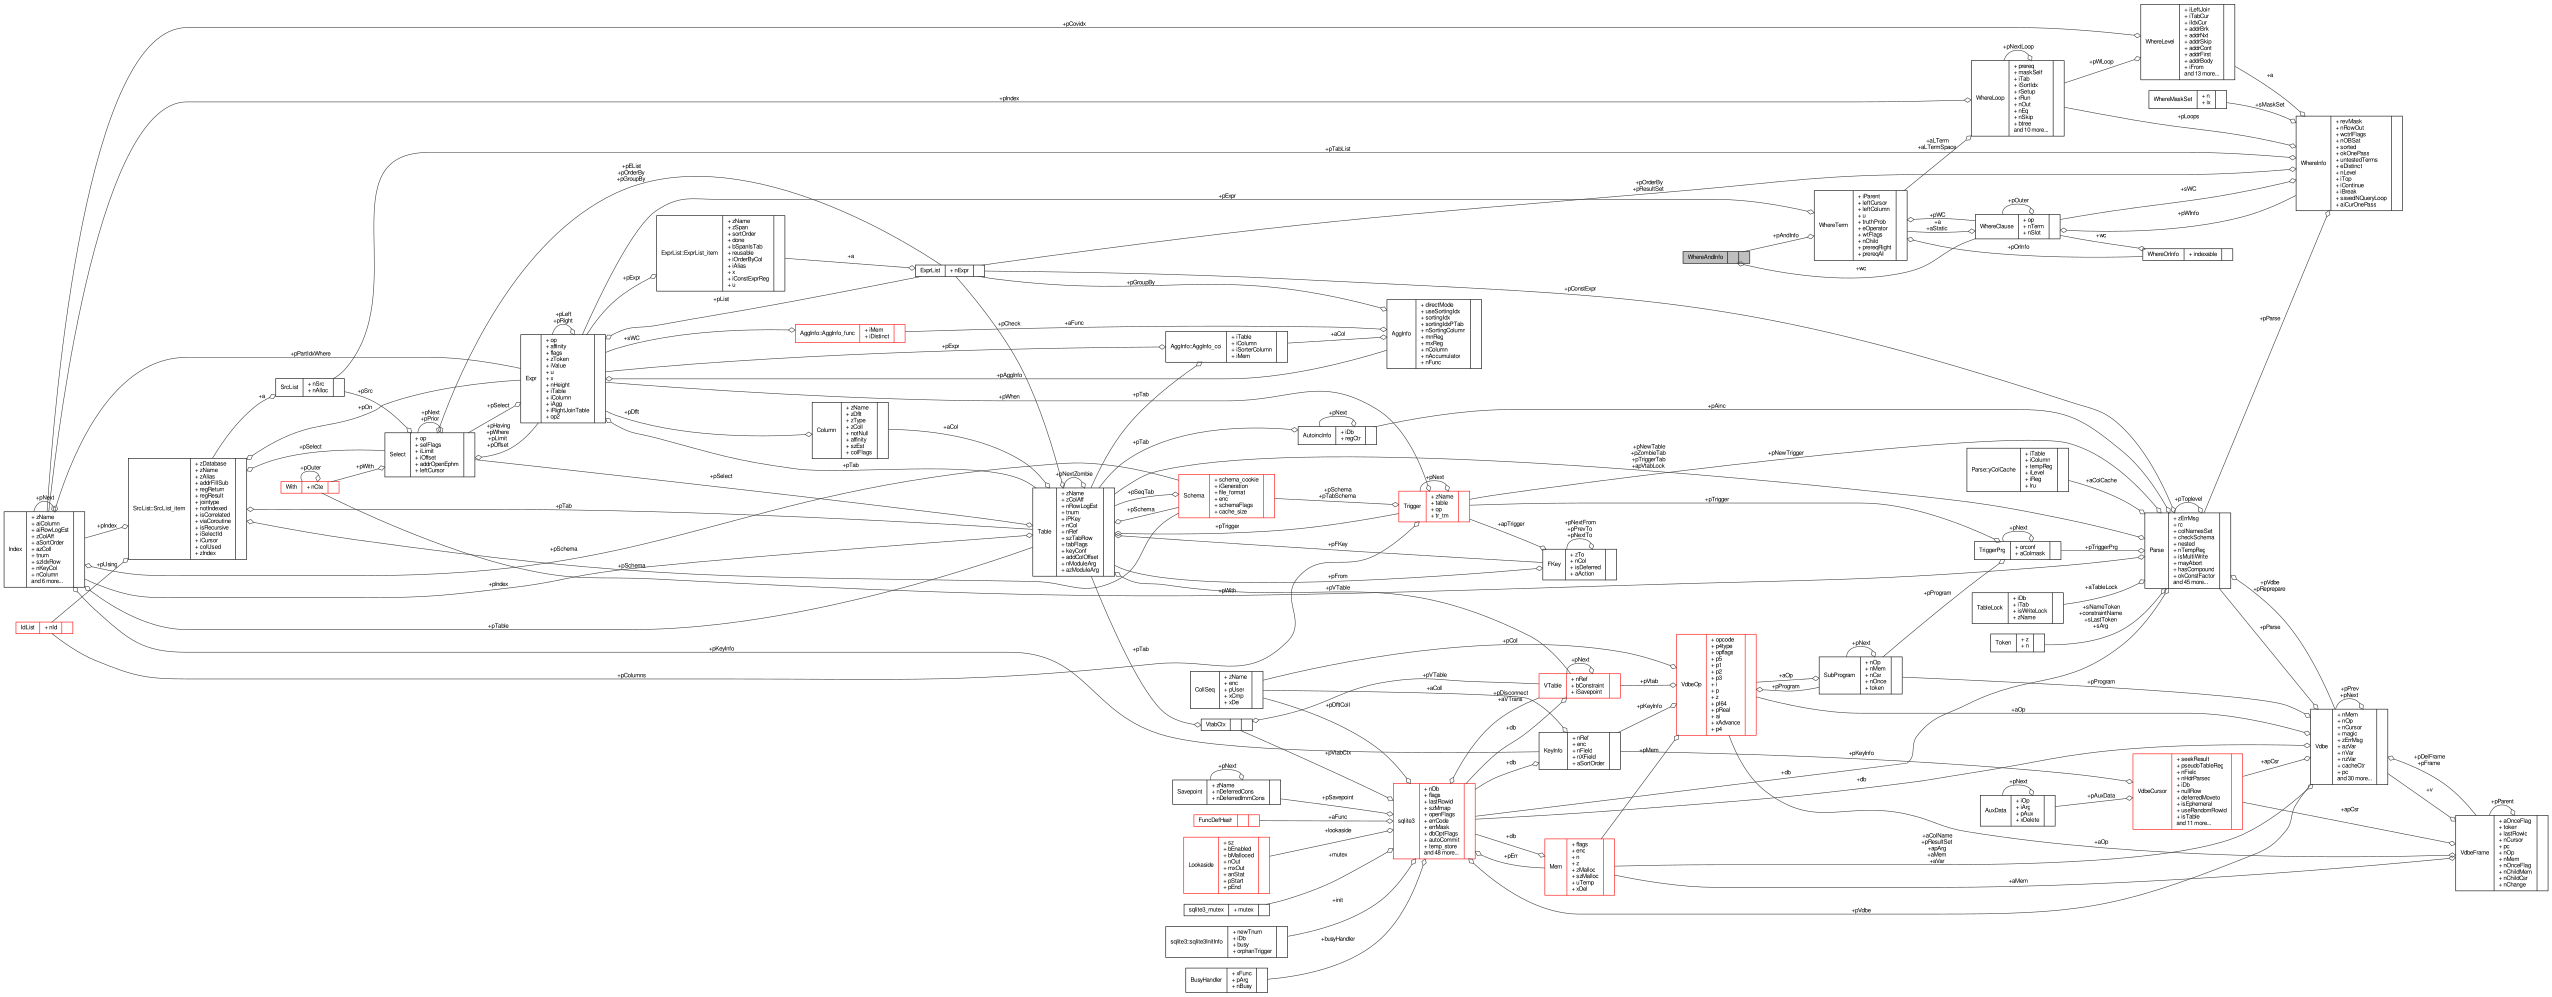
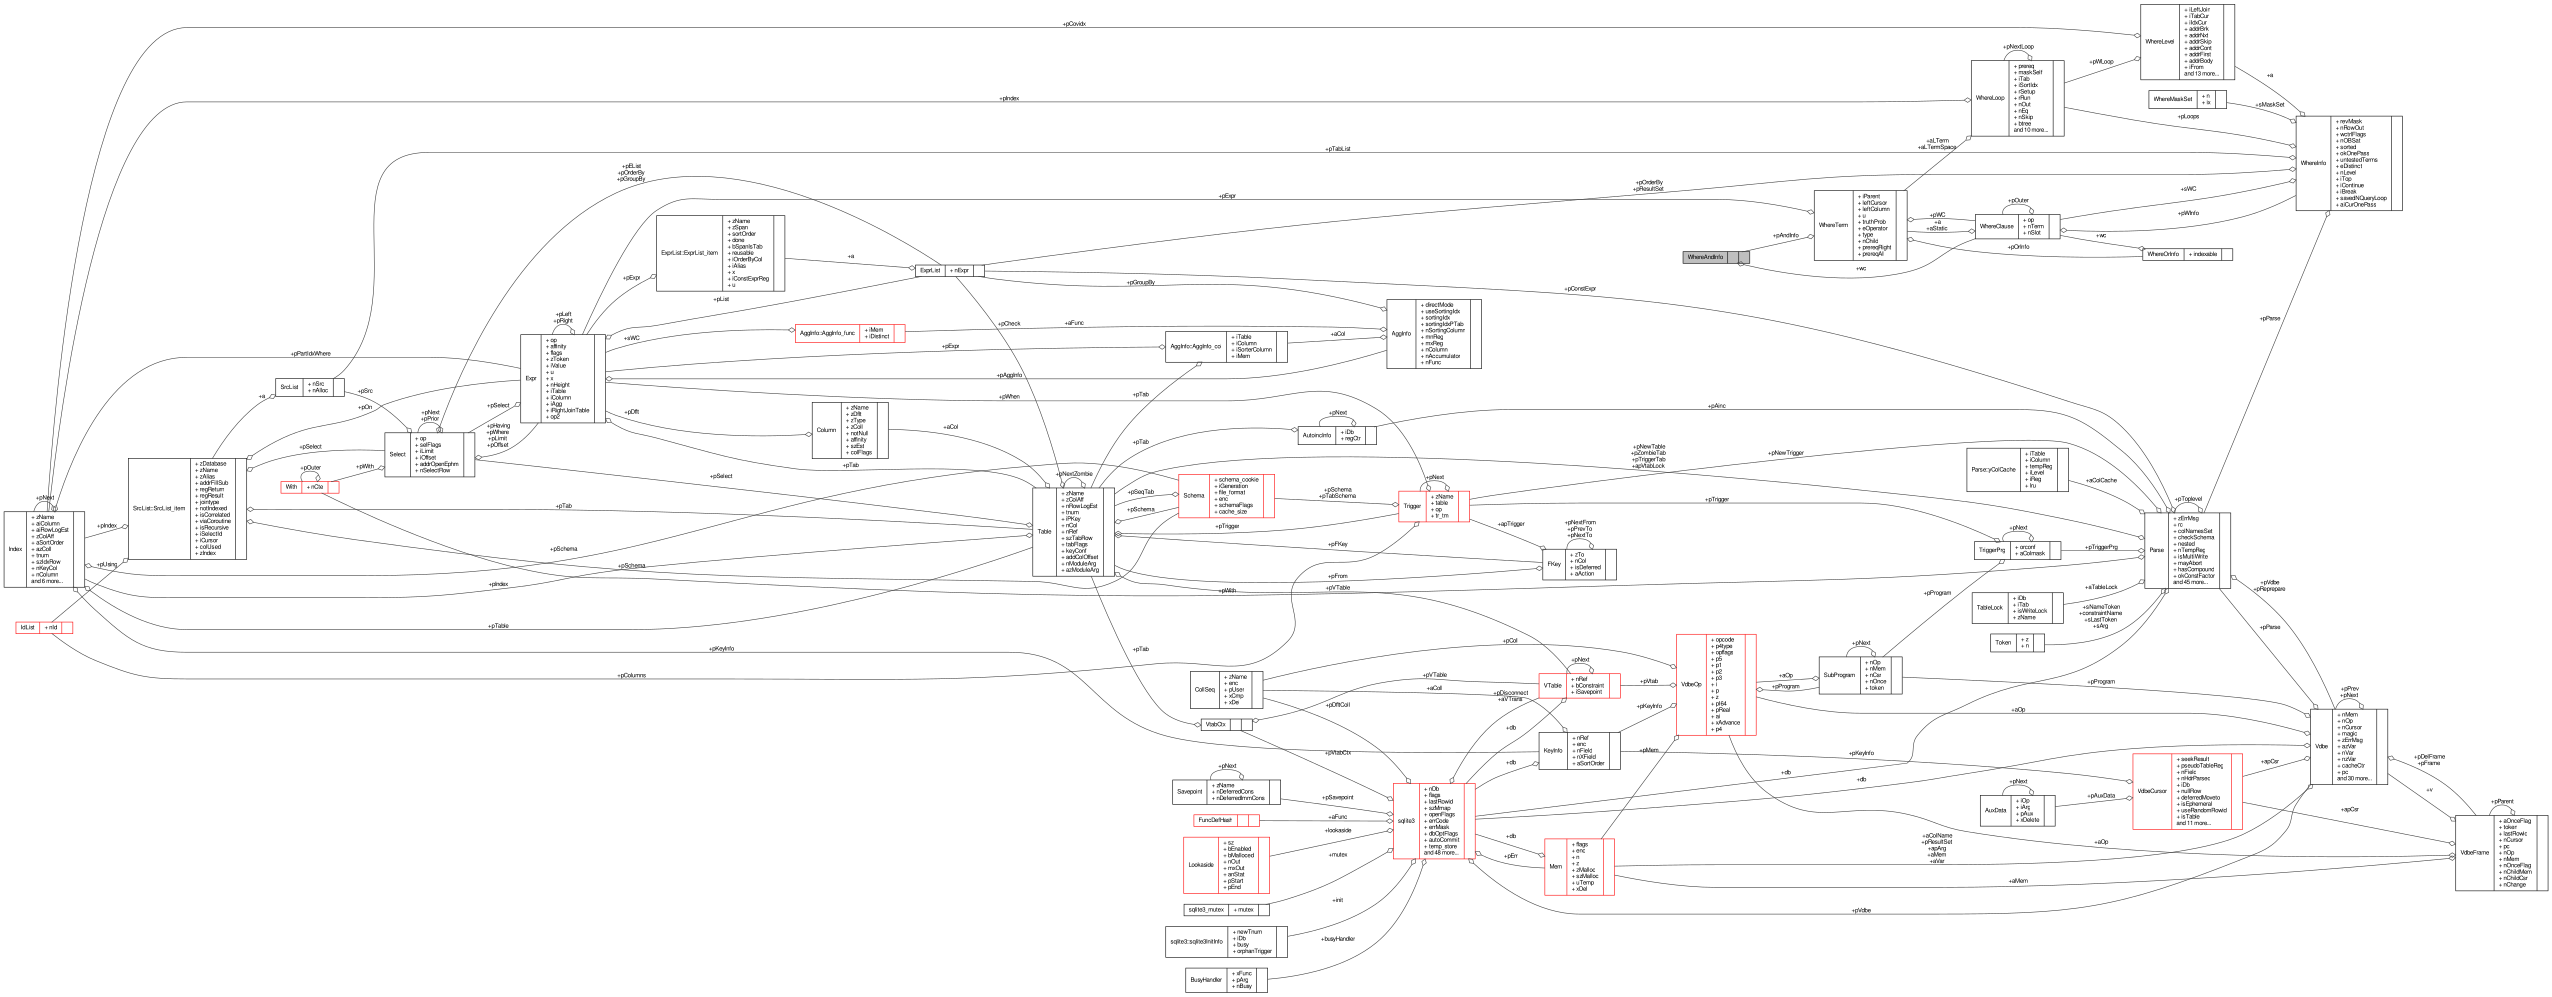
node "WhereTerm": text "+ wtFlags" -> "+ type"
node "Select": text "+ leftCursor" -> "+ nSelectRow"
